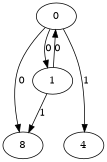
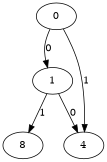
edge "1" -> "0": now "1" -> "4"
edge "0" -> "8": removed, label "0"
